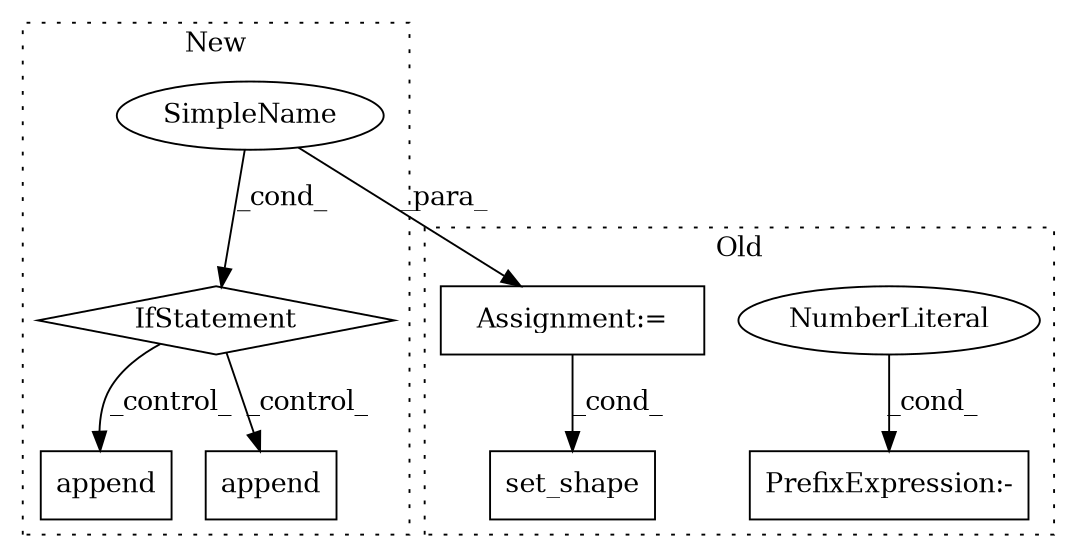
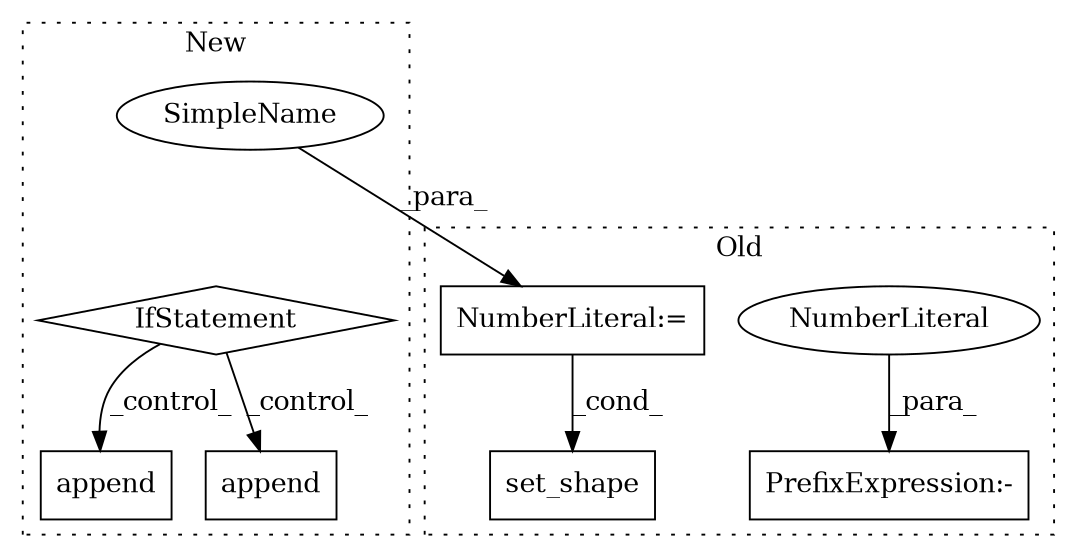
edge "SimpleName" -> "IfStatement": removed, label "_cond_"
node "Assignment:=": label "Assignment:=" -> "NumberLiteral:="
edge "NumberLiteral" -> "PrefixExpression:-": label "_cond_" -> "_para_"
